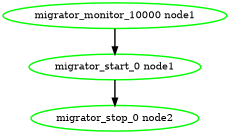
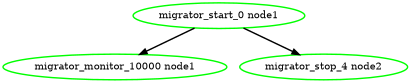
edge "migrator_monitor_10000 node1" -> "migrator_start_0 node1": reversed
node "migrator_stop_0 node2": label "migrator_stop_0 node2" -> "migrator_stop_4 node2"
